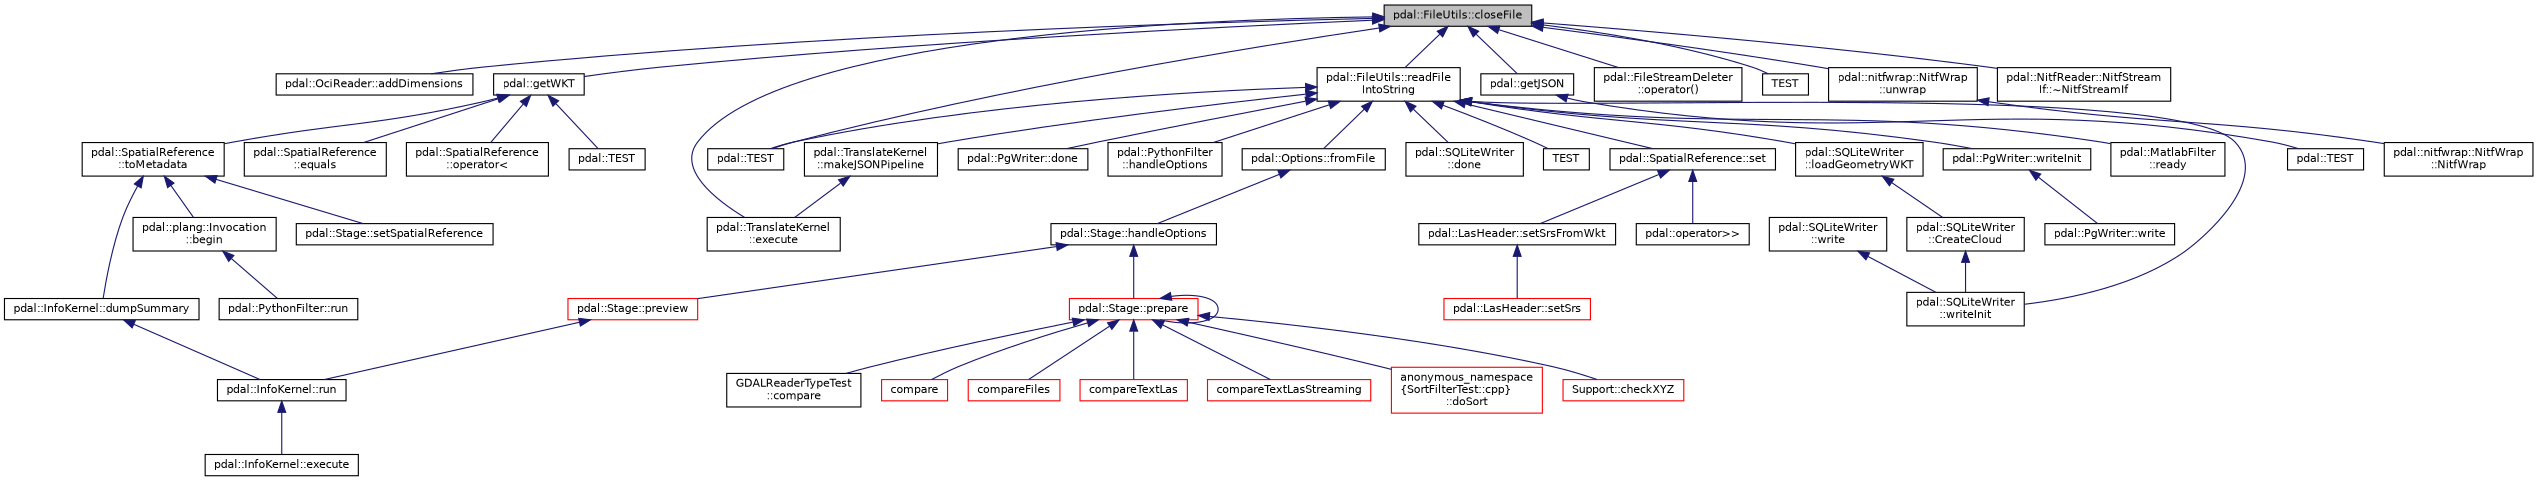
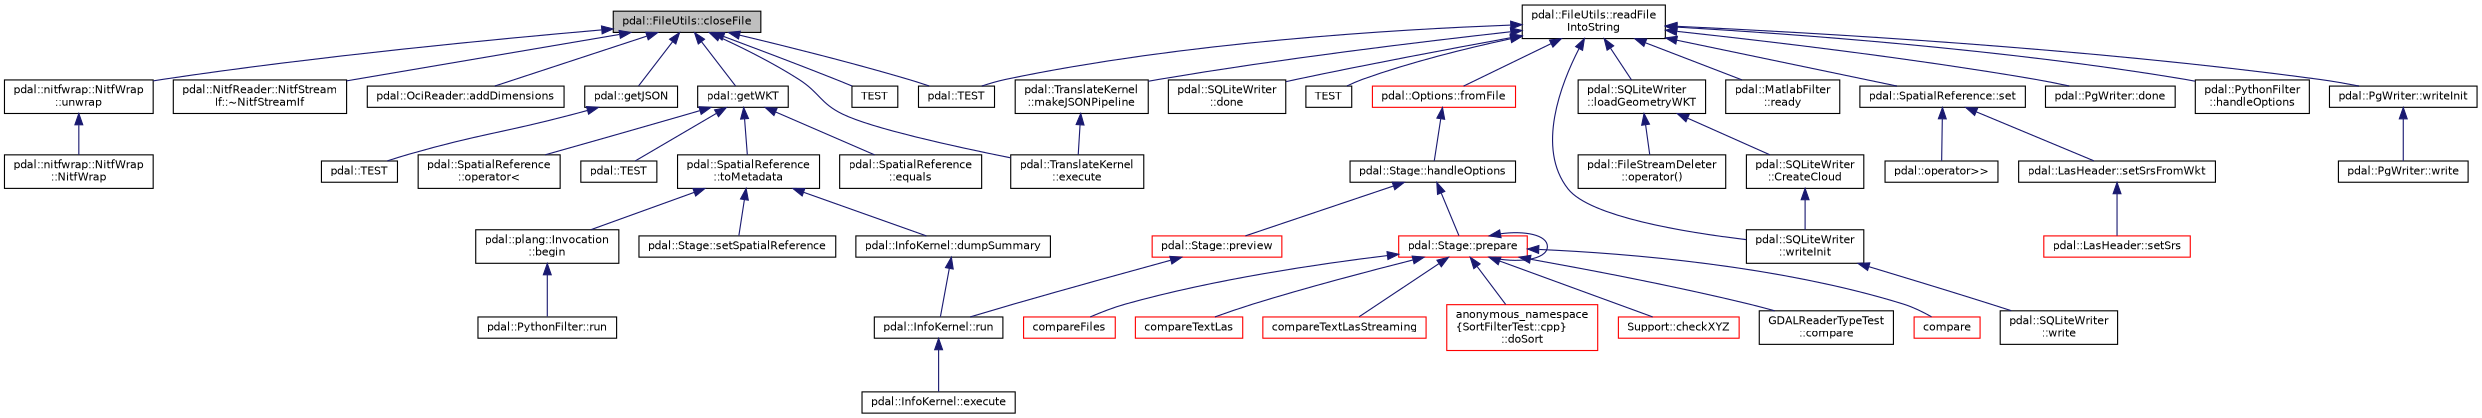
edge "pdal::FileStreamDeleter ::operator()" -> "pdal::FileUtils::closeFile": now "pdal::FileStreamDeleter ::operator()" -> "pdal::SQLiteWriter ::loadGeometryWKT"
edge "pdal::FileUtils::readFile IntoString" -> "pdal::FileUtils::closeFile": removed
node "pdal::Options::fromFile": color black -> red
edge "pdal::SQLiteWriter ::writeInit" -> "pdal::SQLiteWriter ::write": reversed
